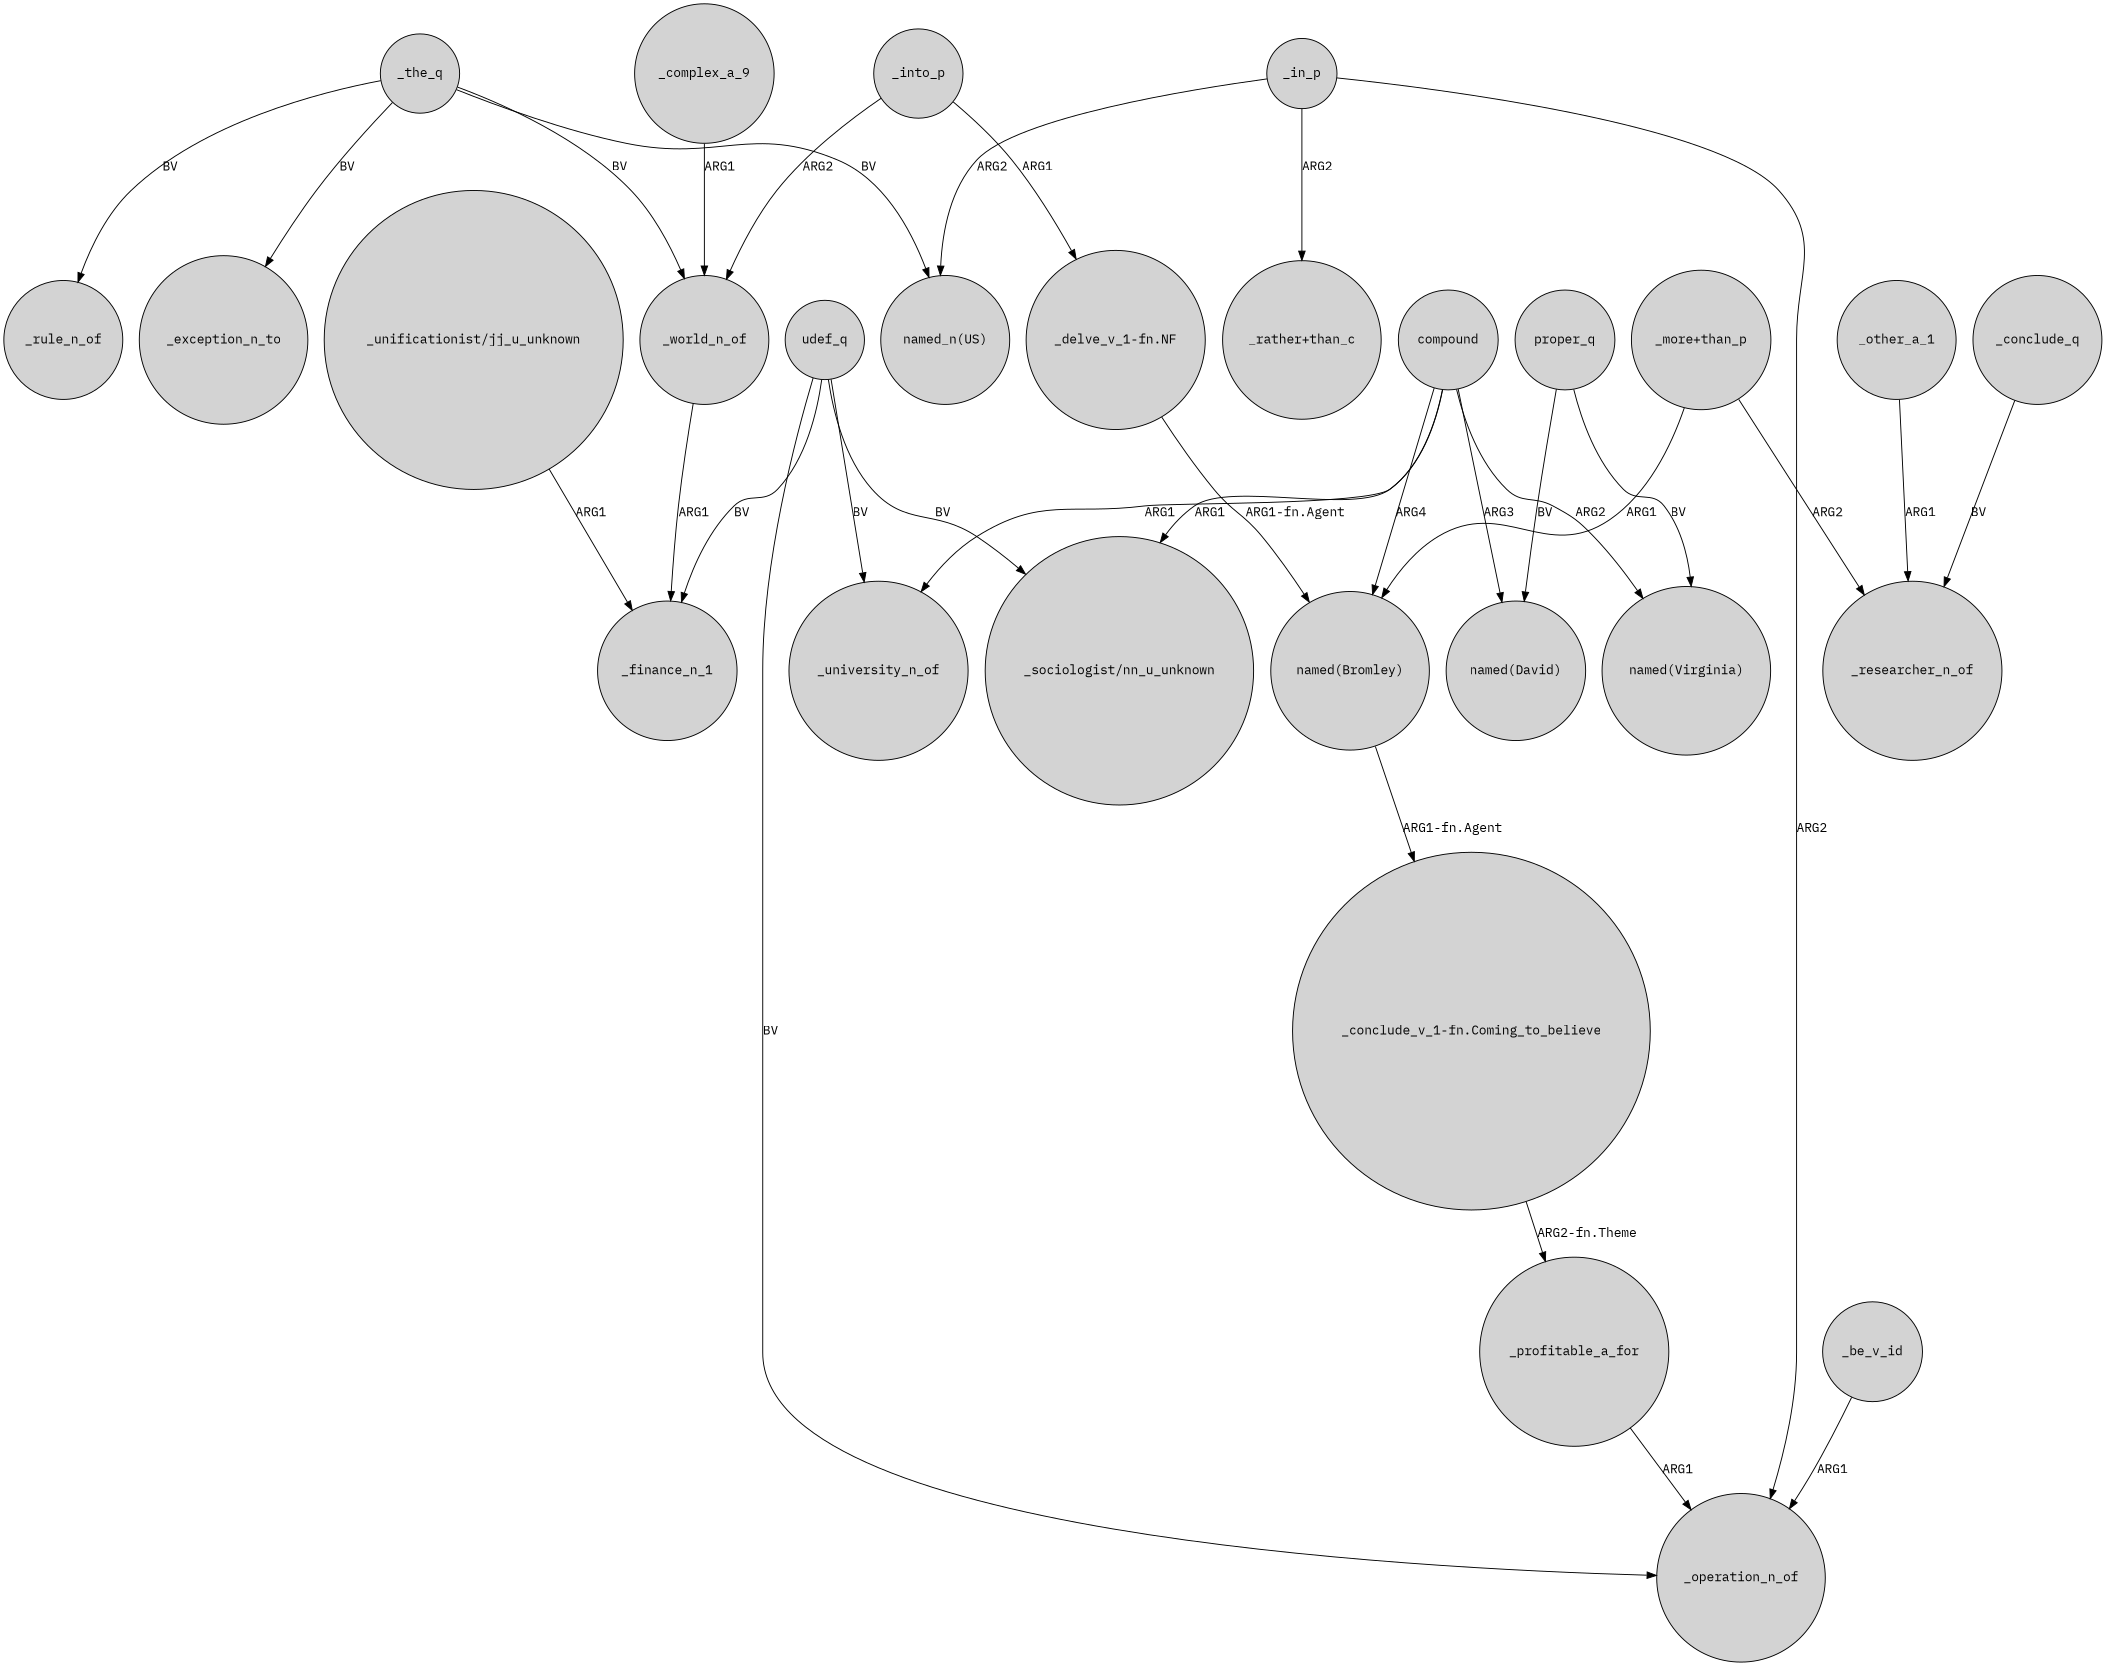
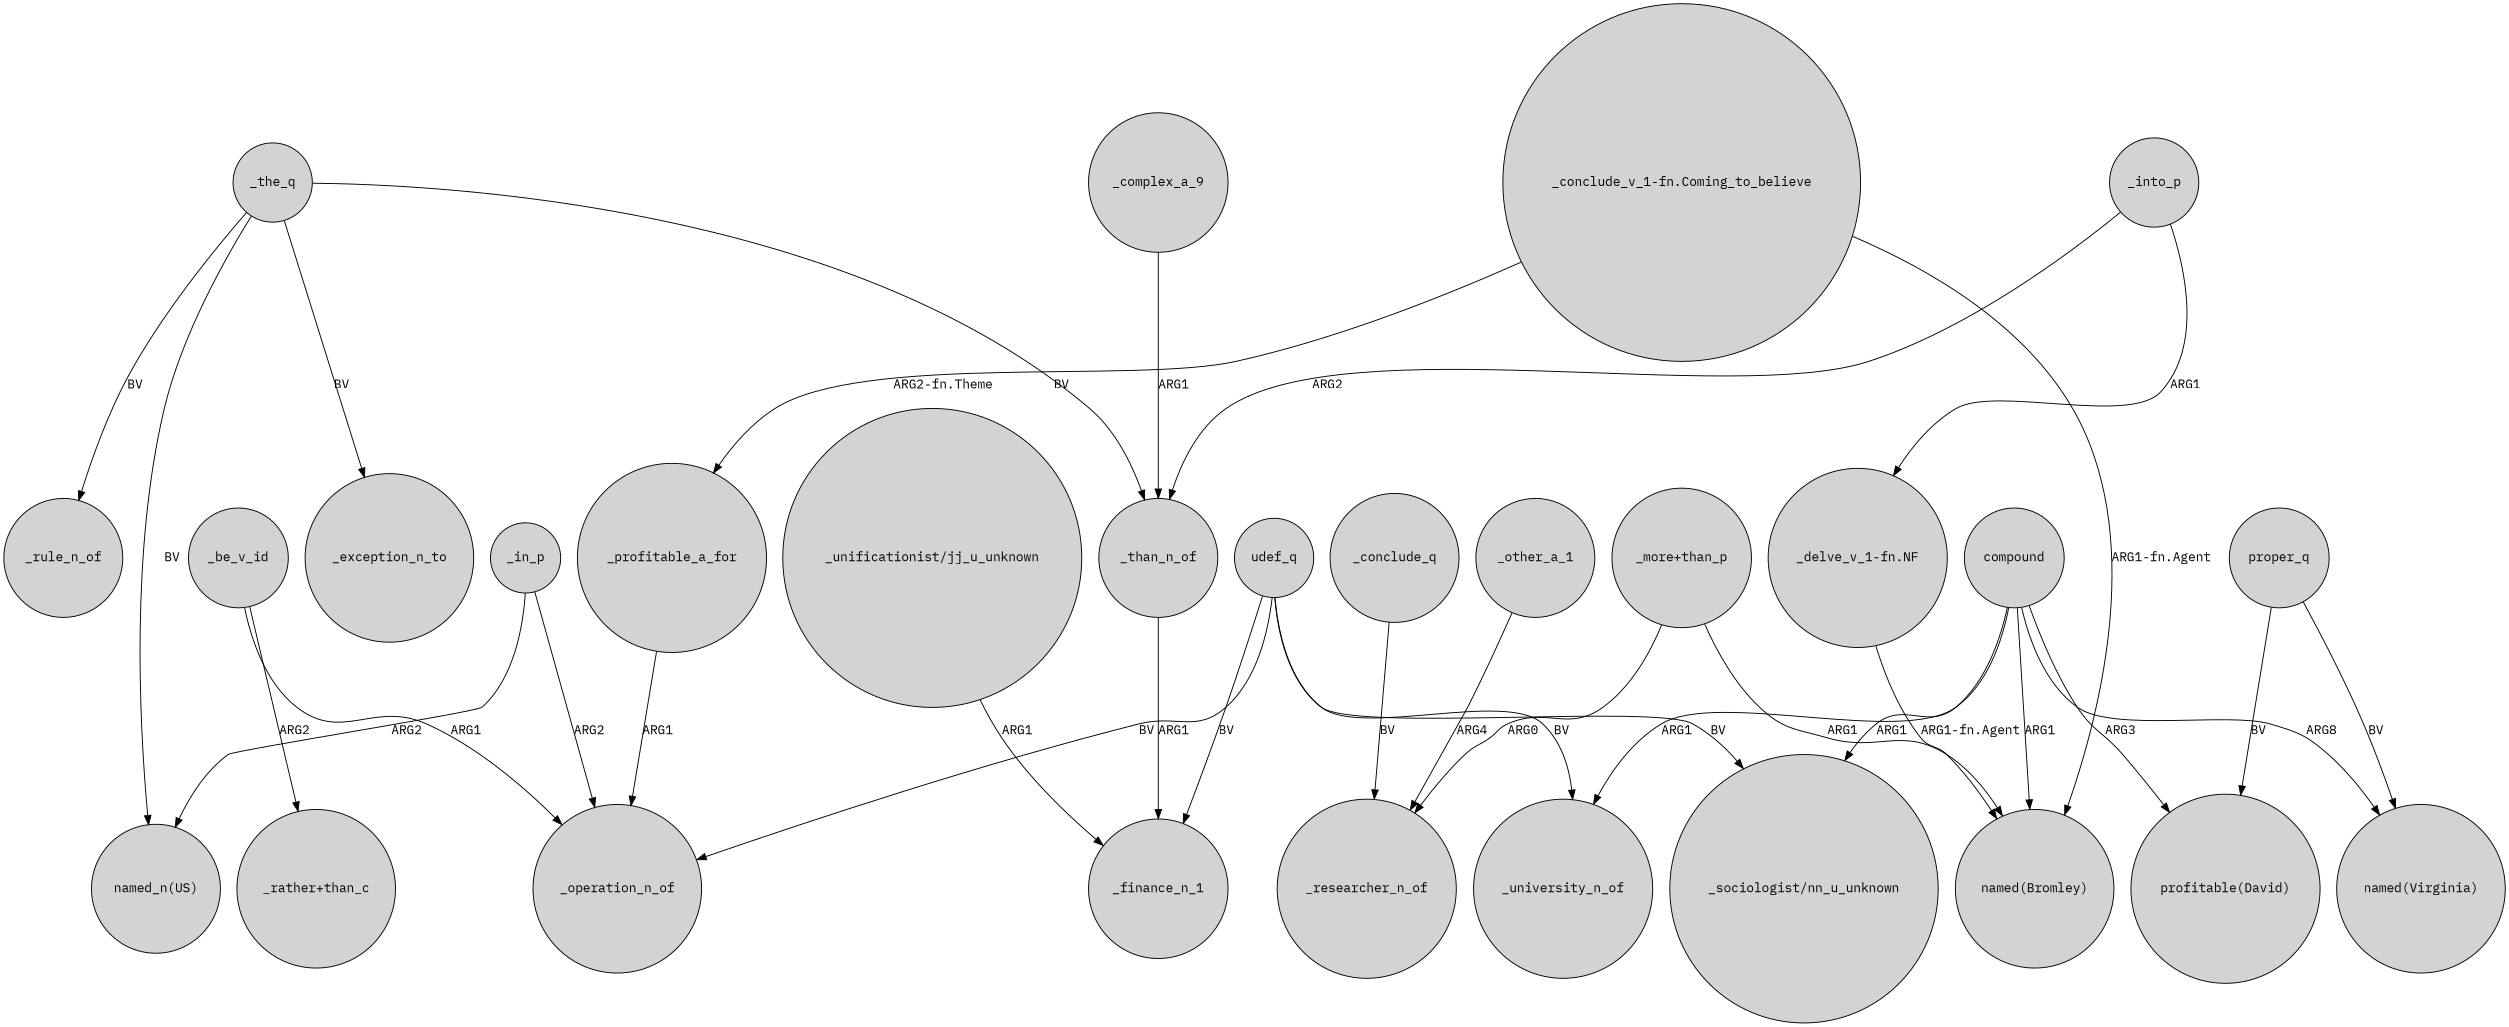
edge "_in_p" -> "_rather+than_c": now "_be_v_id" -> "_rather+than_c"
node "_world_n_of": label "_world_n_of" -> "_than_n_of"
edge "compound" -> "named(Bromley)": label "ARG4" -> "ARG1"
edge "compound" -> "named(Virginia)": label "ARG2" -> "ARG8"
edge "_more+than_p" -> "_researcher_n_of": label "ARG2" -> "ARG0"
edge "_other_a_1" -> "_researcher_n_of": label "ARG1" -> "ARG4"
node "named(David)": label "named(David)" -> "profitable(David)"
edge "named(Bromley)" -> "_conclude_v_1-fn.Coming_to_believe": reversed
